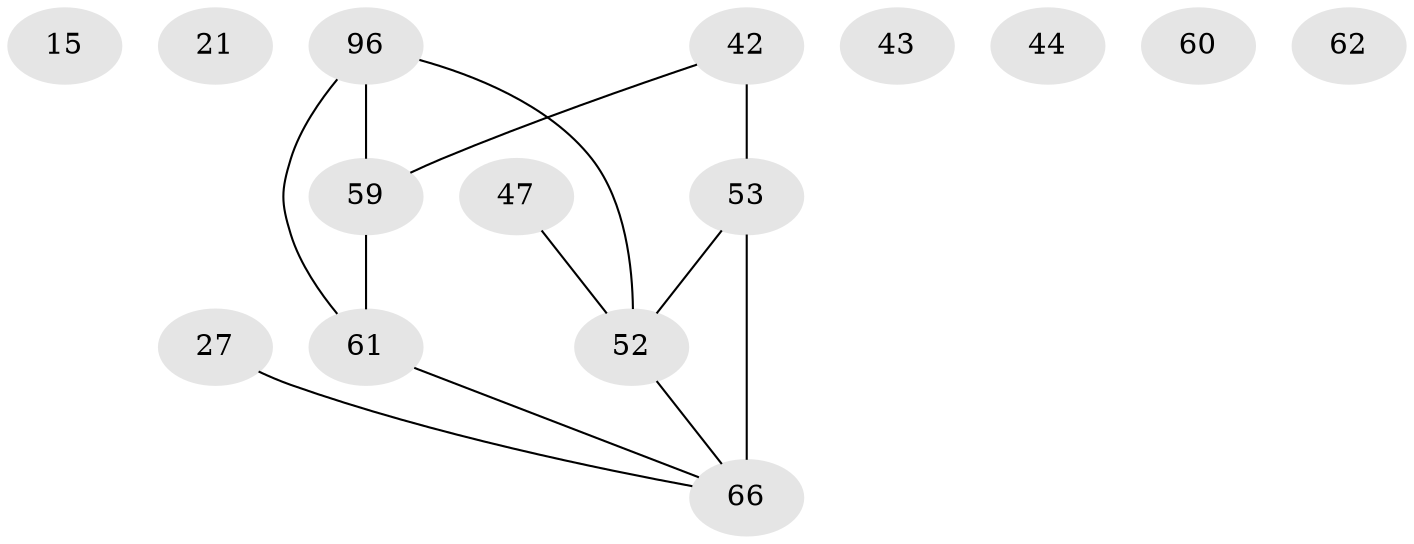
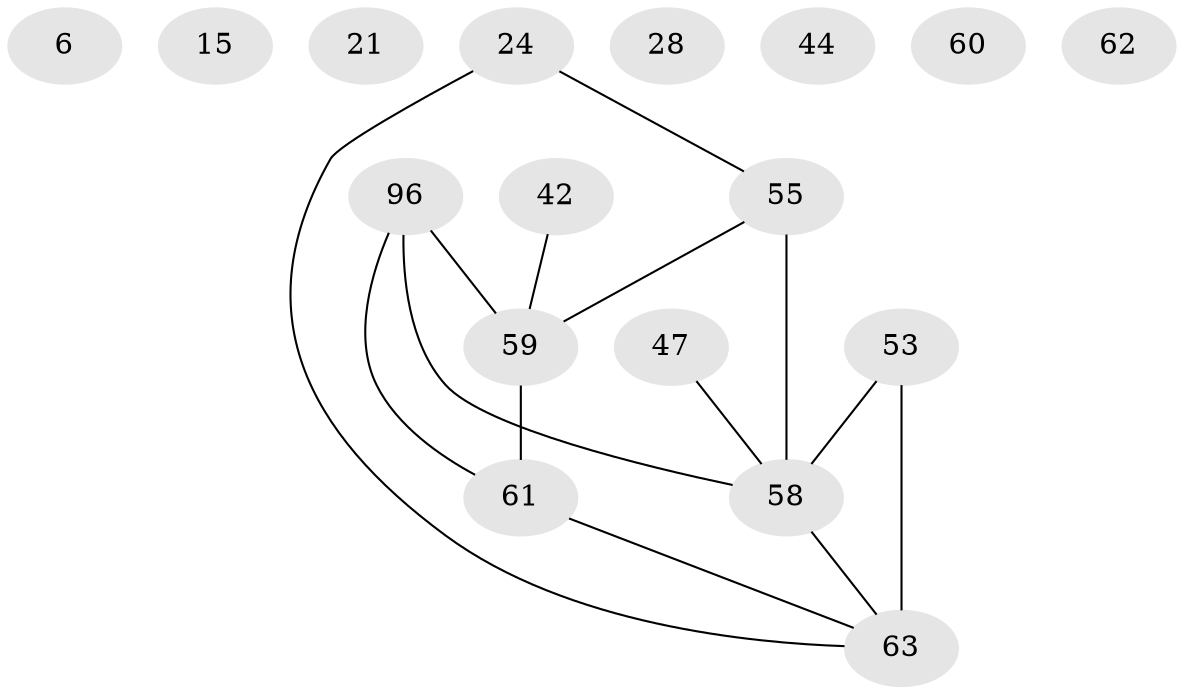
node "6": added
node "28": added
node "43": removed
edge "42" -- "53": removed
node "55": added
node "27": label "27" -> "24"
node "52": label "52" -> "58"
node "66": label "66" -> "63"
